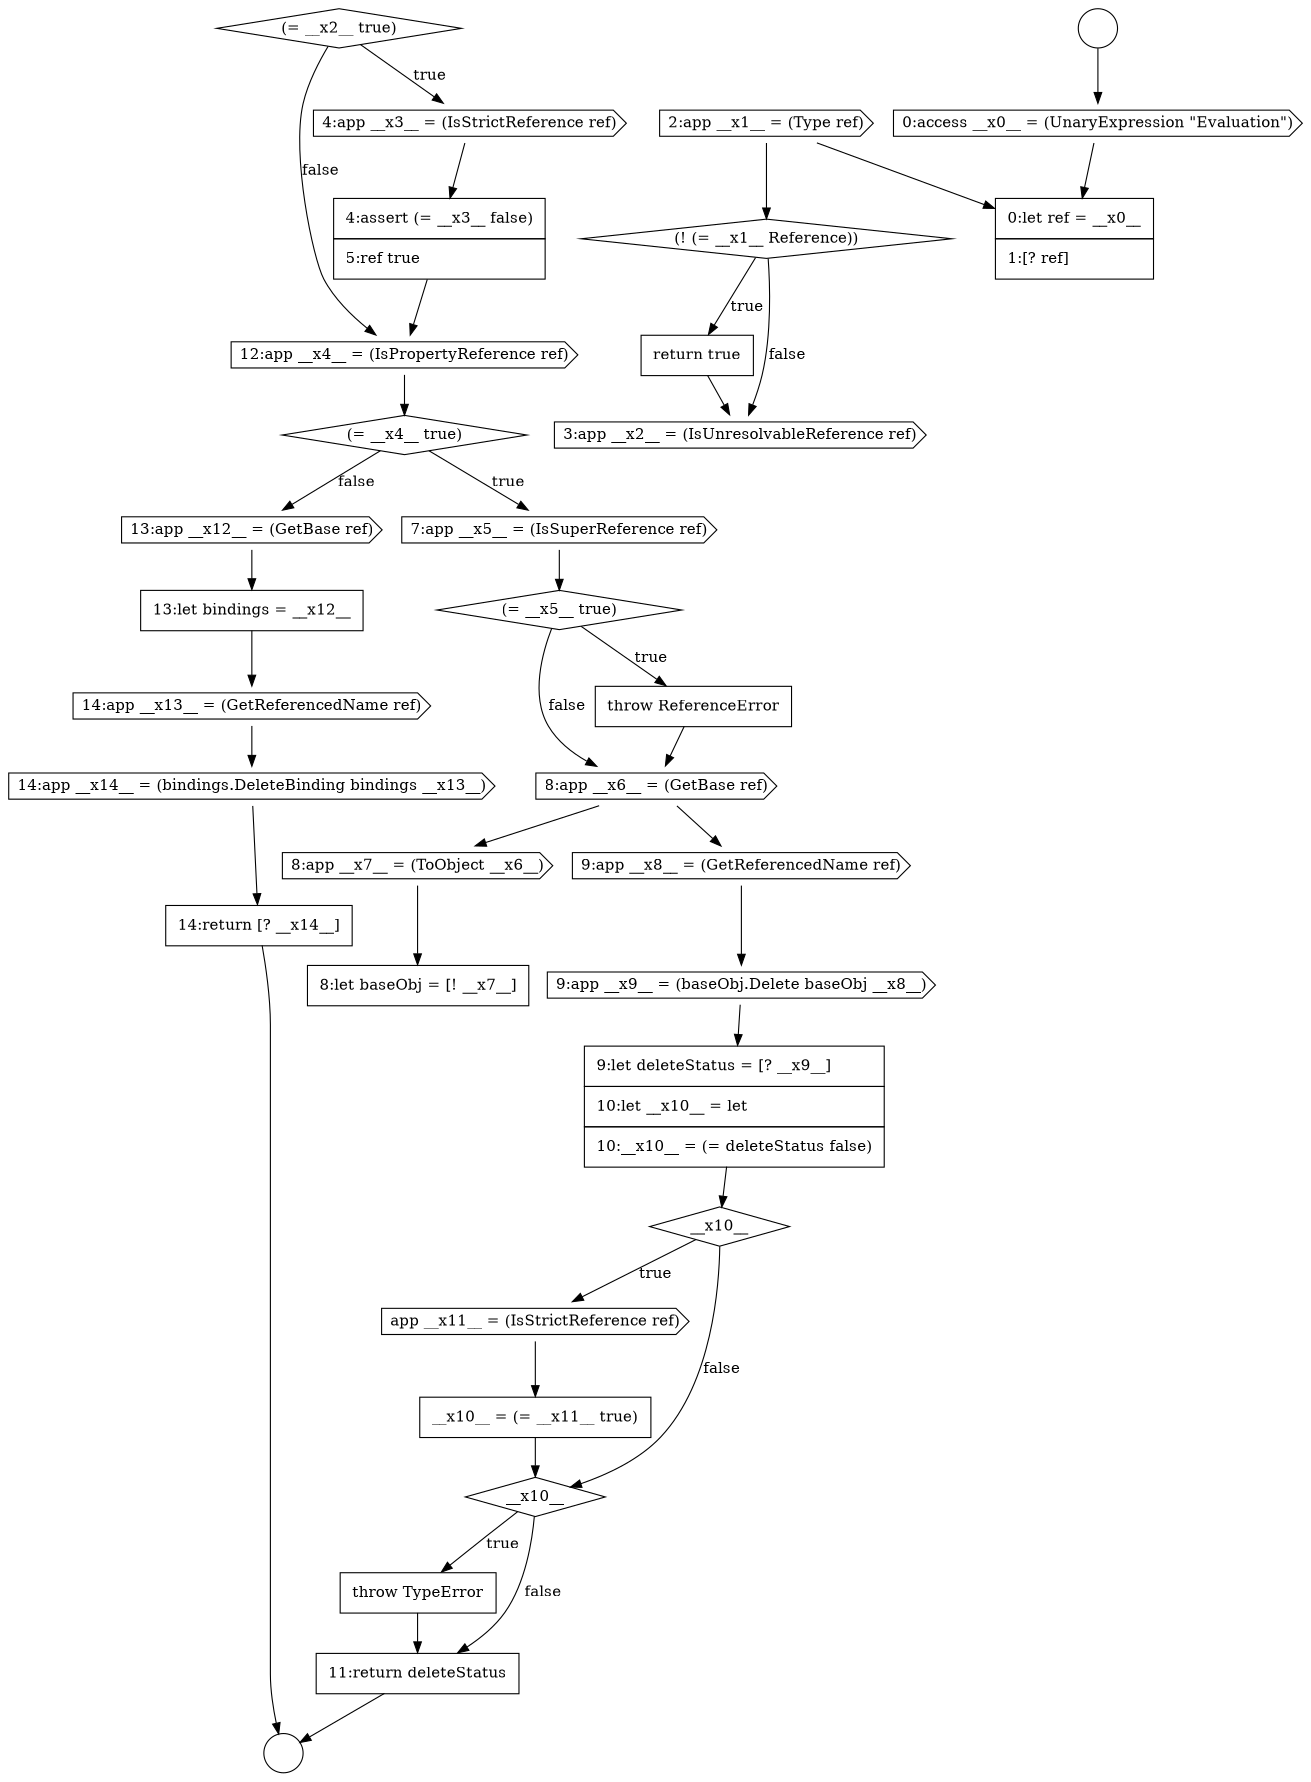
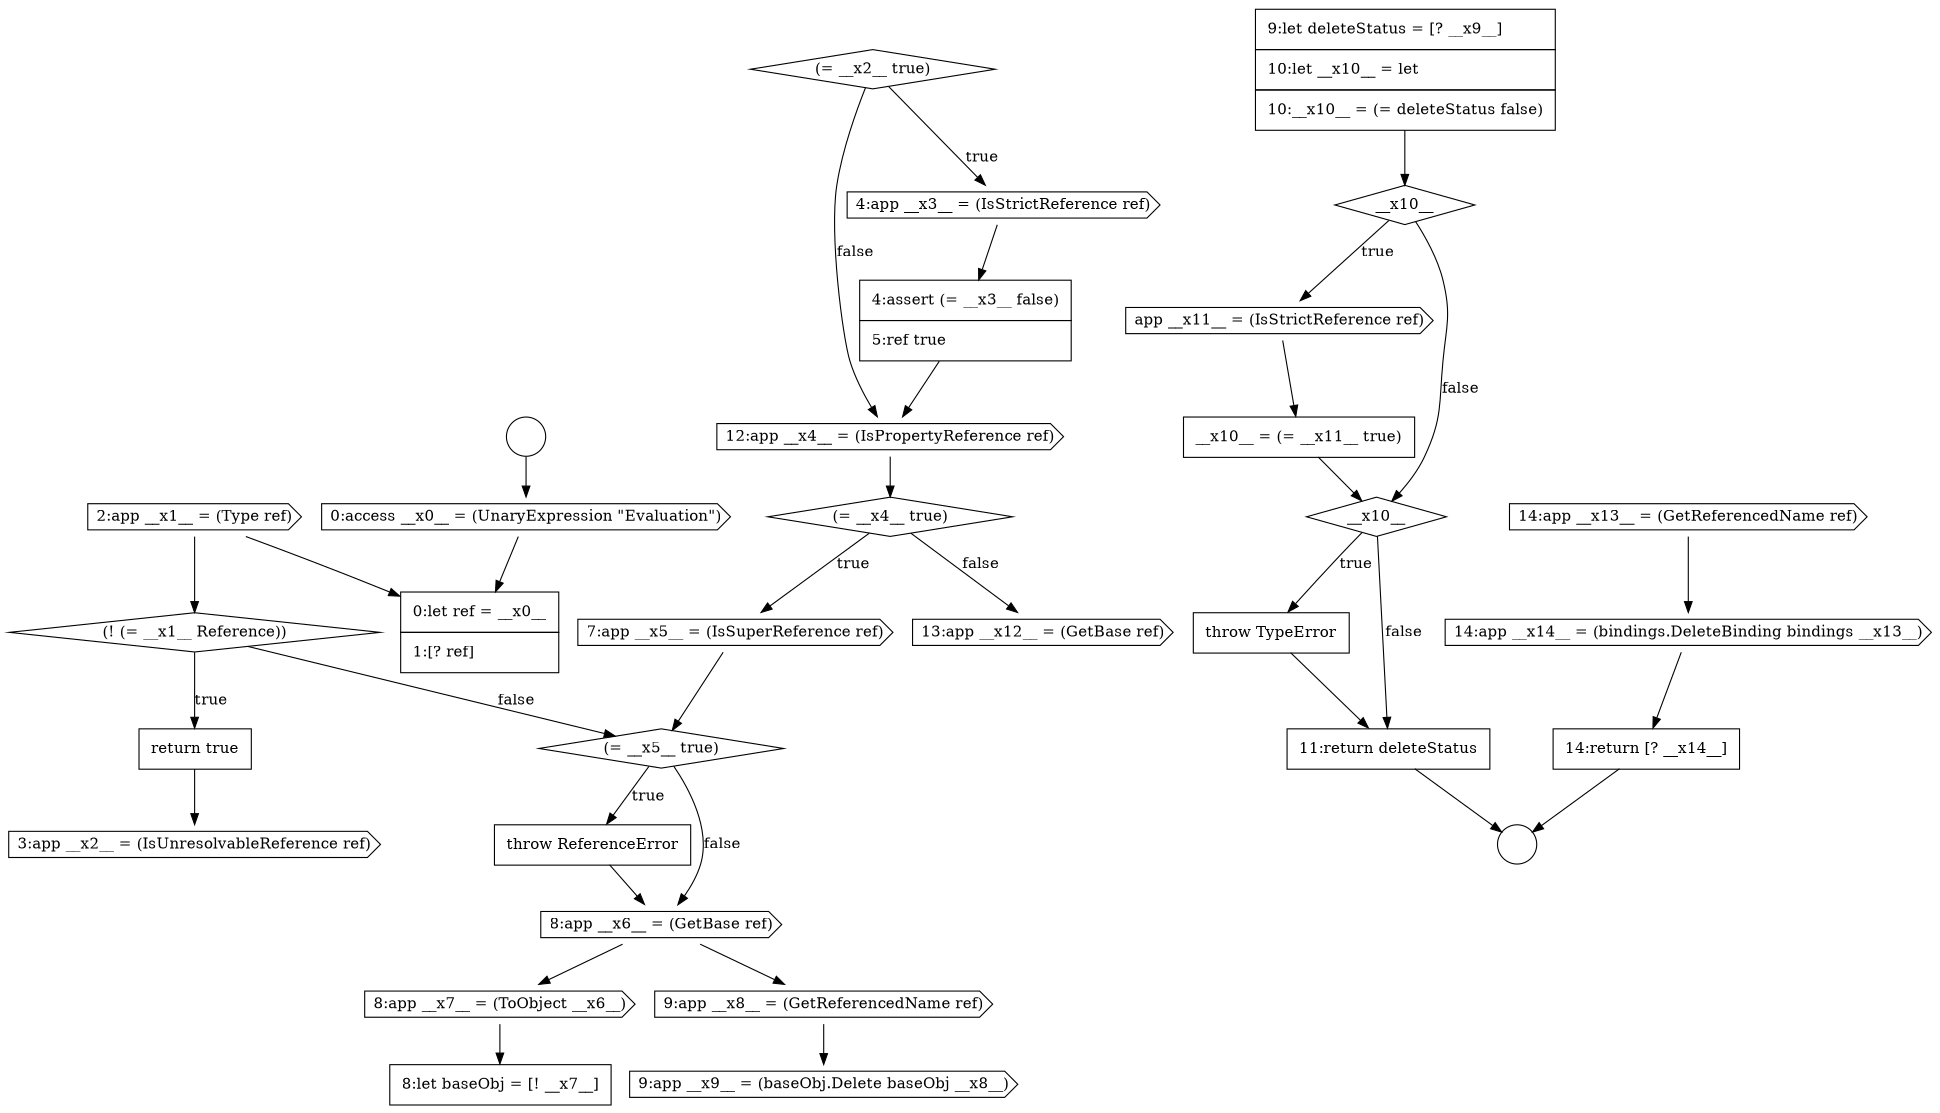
edge "(! (= __x1__ Reference))" -> "3:app __x2__ = (IsUnresolvableReference ref)": now "(! (= __x1__ Reference))" -> "(= __x5__ true)"
node "13:let bindings = __x12__": removed
edge "9:app __x9__ = (baseObj.Delete baseObj __x8__)" -> "9:let deleteStatus = [? __x9__]": removed
